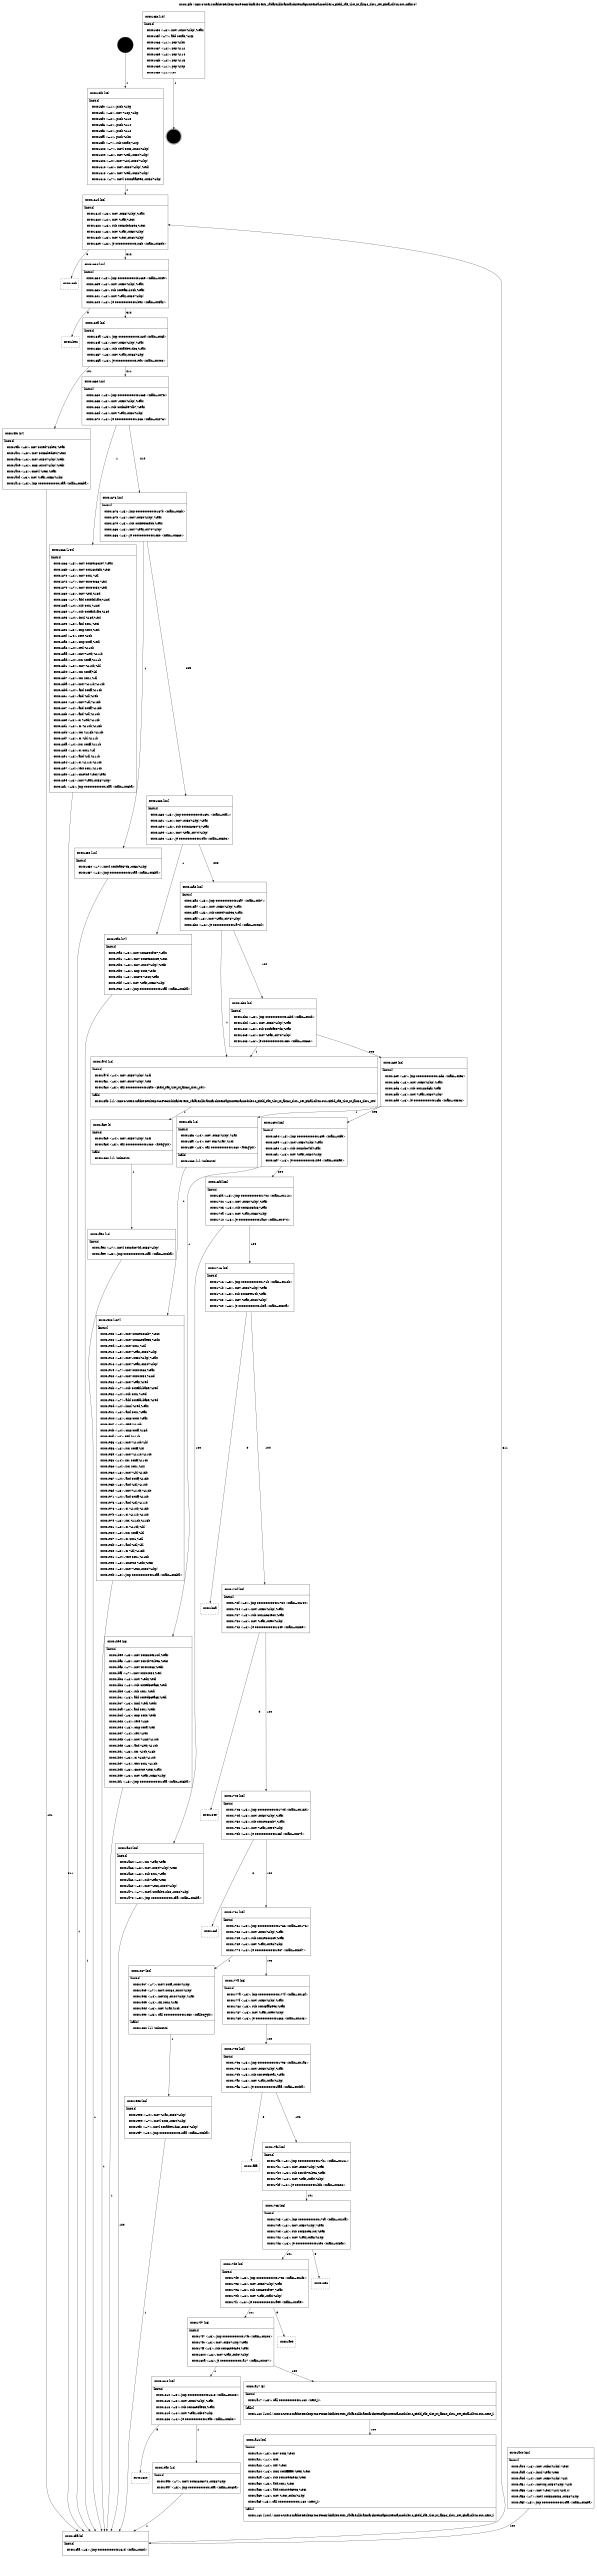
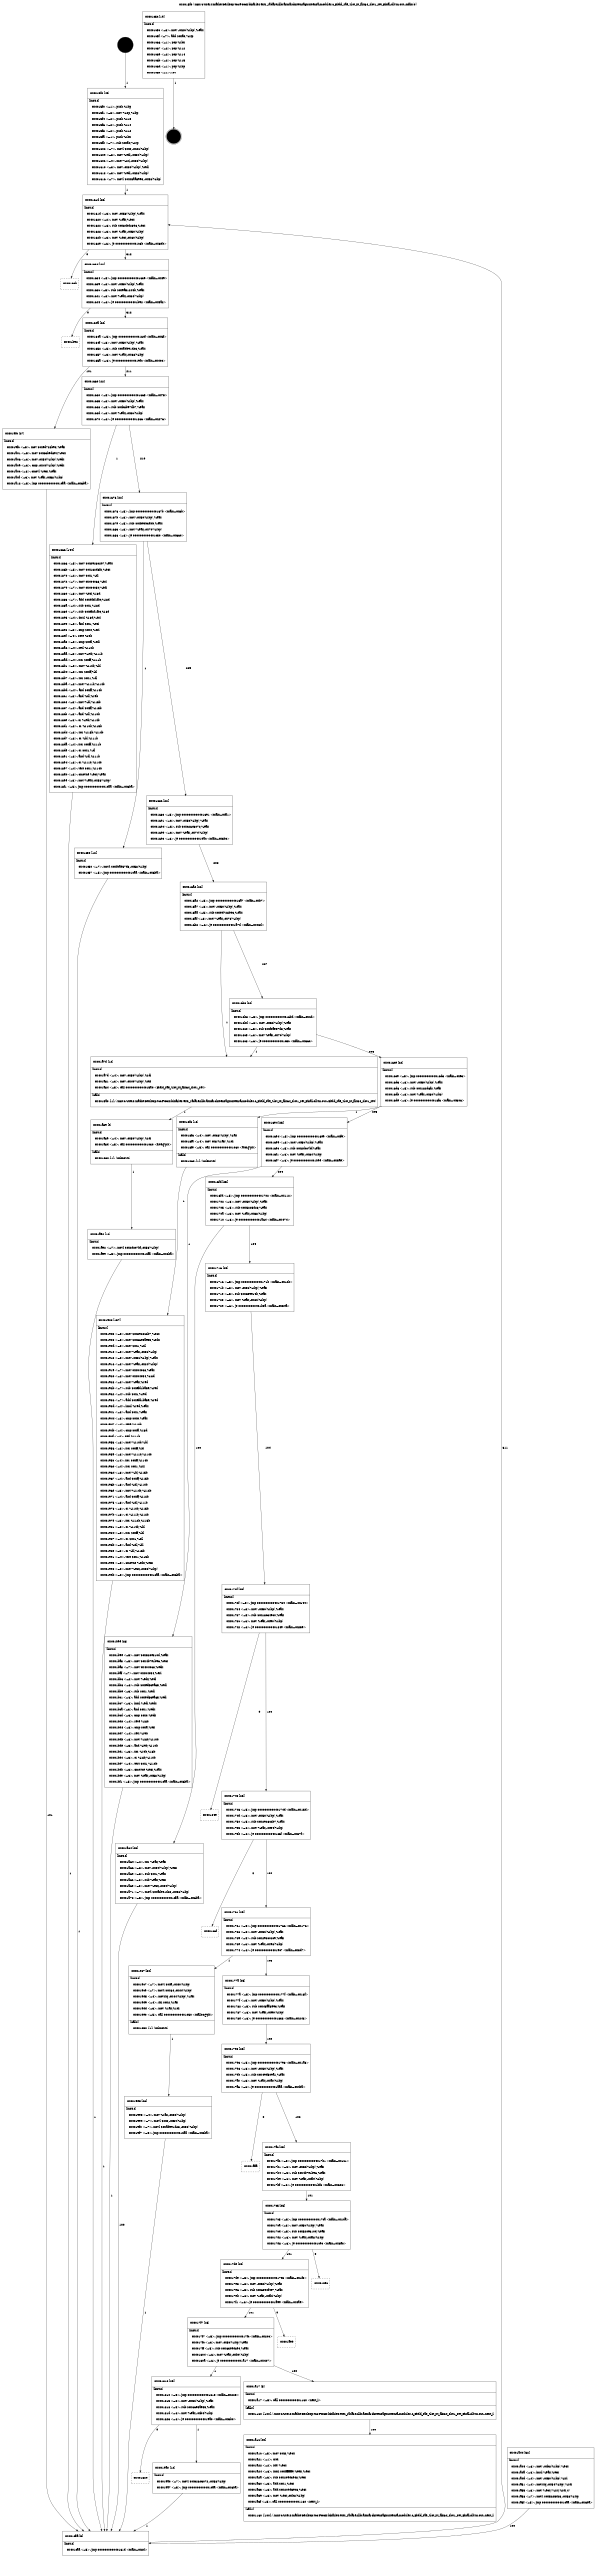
node "0x4019ac [27]": removed
edge "0x4016a2 [22]" -> "0x4016b8 [22]": label " 104" -> " 207"
node "0x401b3a": removed
edge "0x401866 [144]" -> "0x401caa [5]": label " 311" -> " 1"
